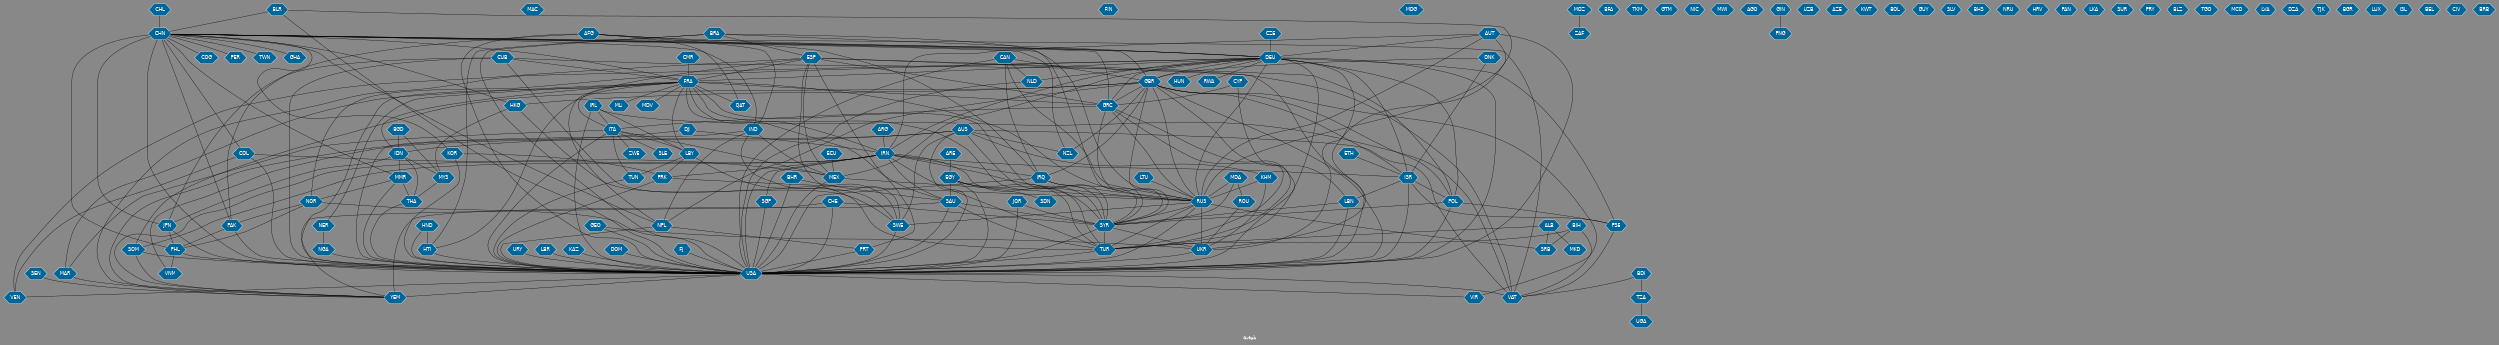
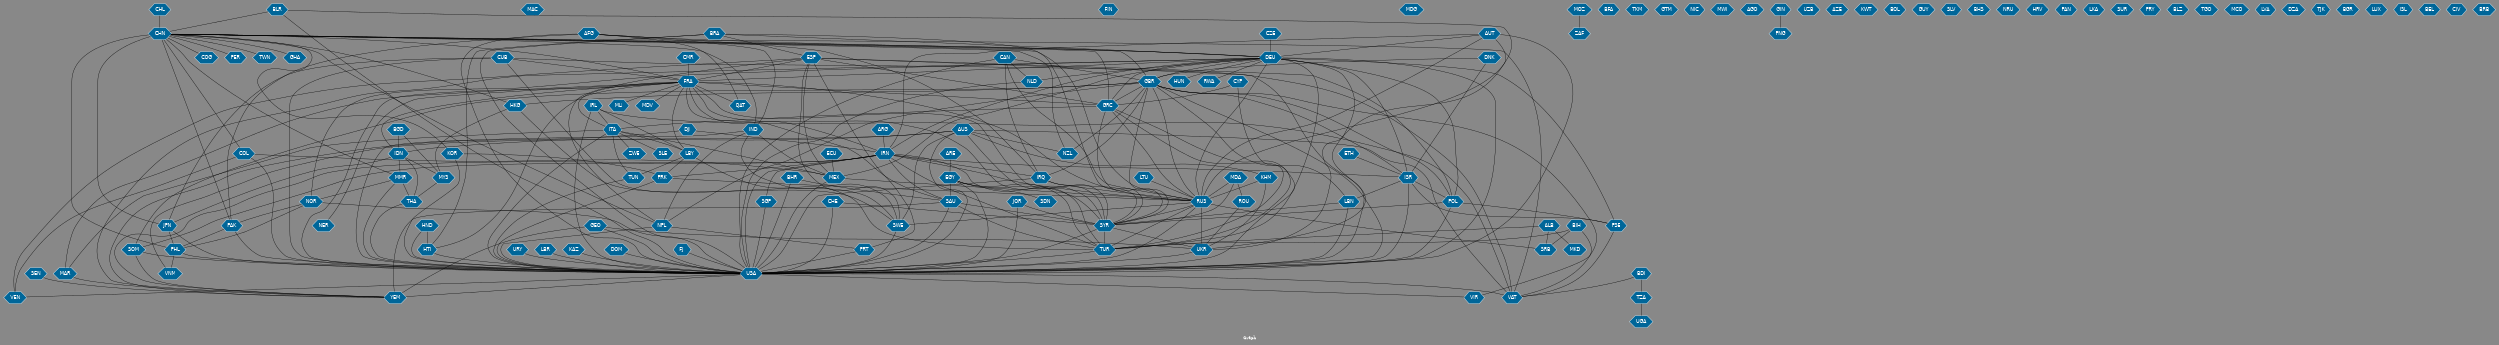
edge "CHE" -- "YEM": now "GEO" -- "YEM"
node "NGA": removed
edge "CHN" -- "USA": removed
